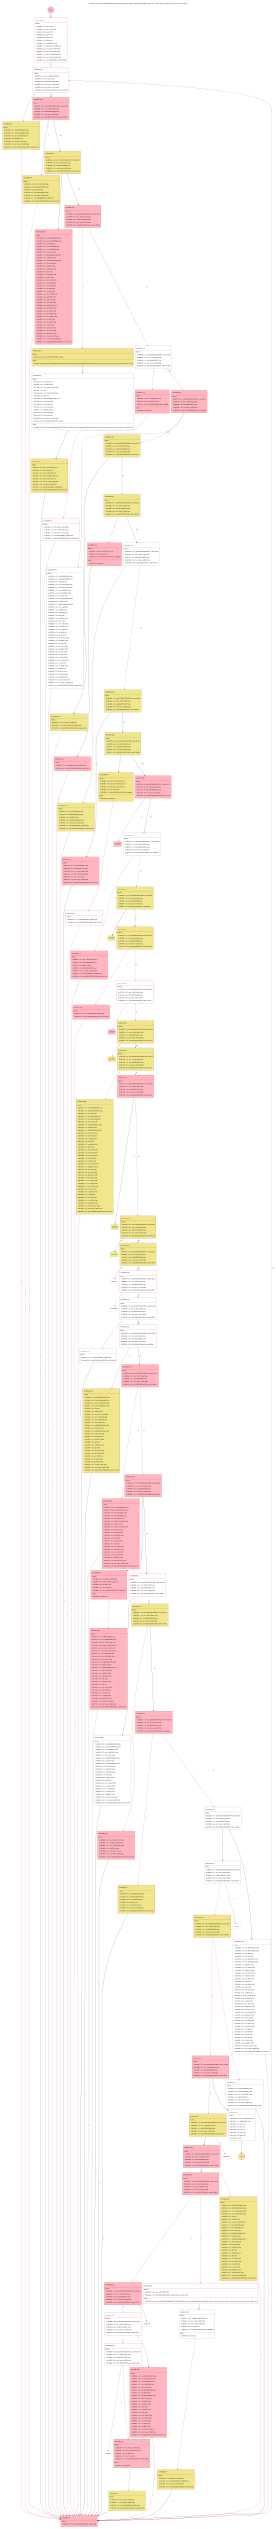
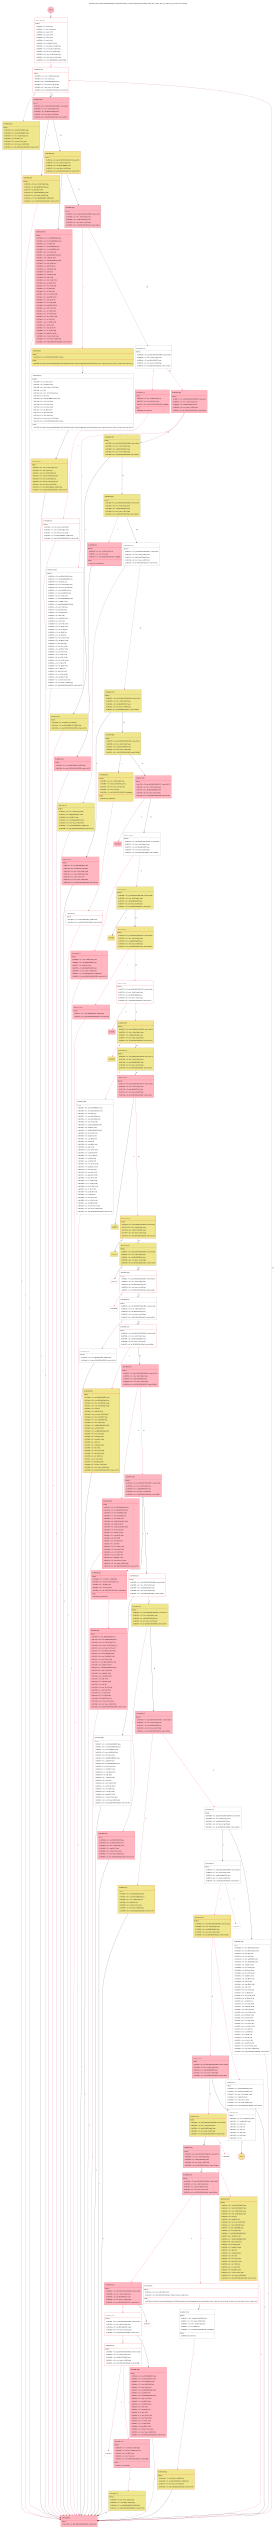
node "0x401d1b [144]": fillcolor khaki -> white
